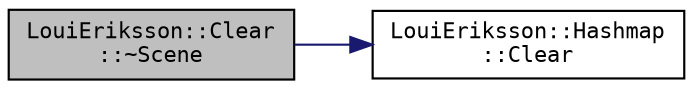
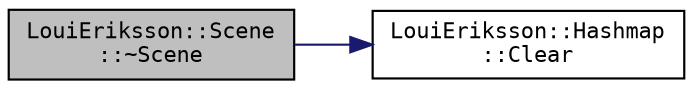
node "LouiEriksson::Clear ::~Scene": label "LouiEriksson::Clear ::~Scene" -> "LouiEriksson::Scene ::~Scene"
